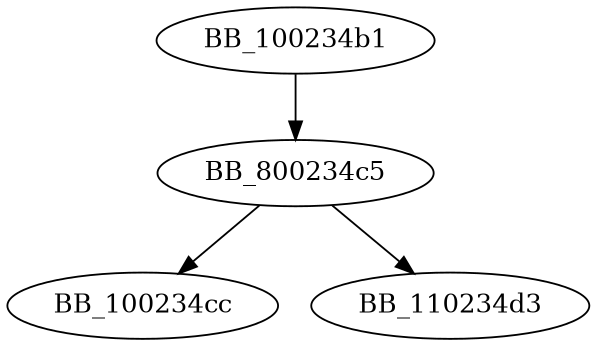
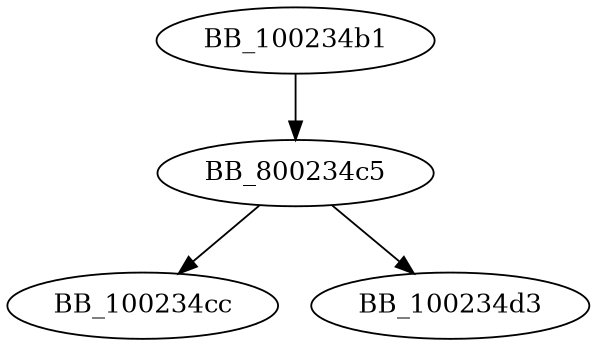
node "BB_110234d3": label "BB_110234d3" -> "BB_100234d3"
